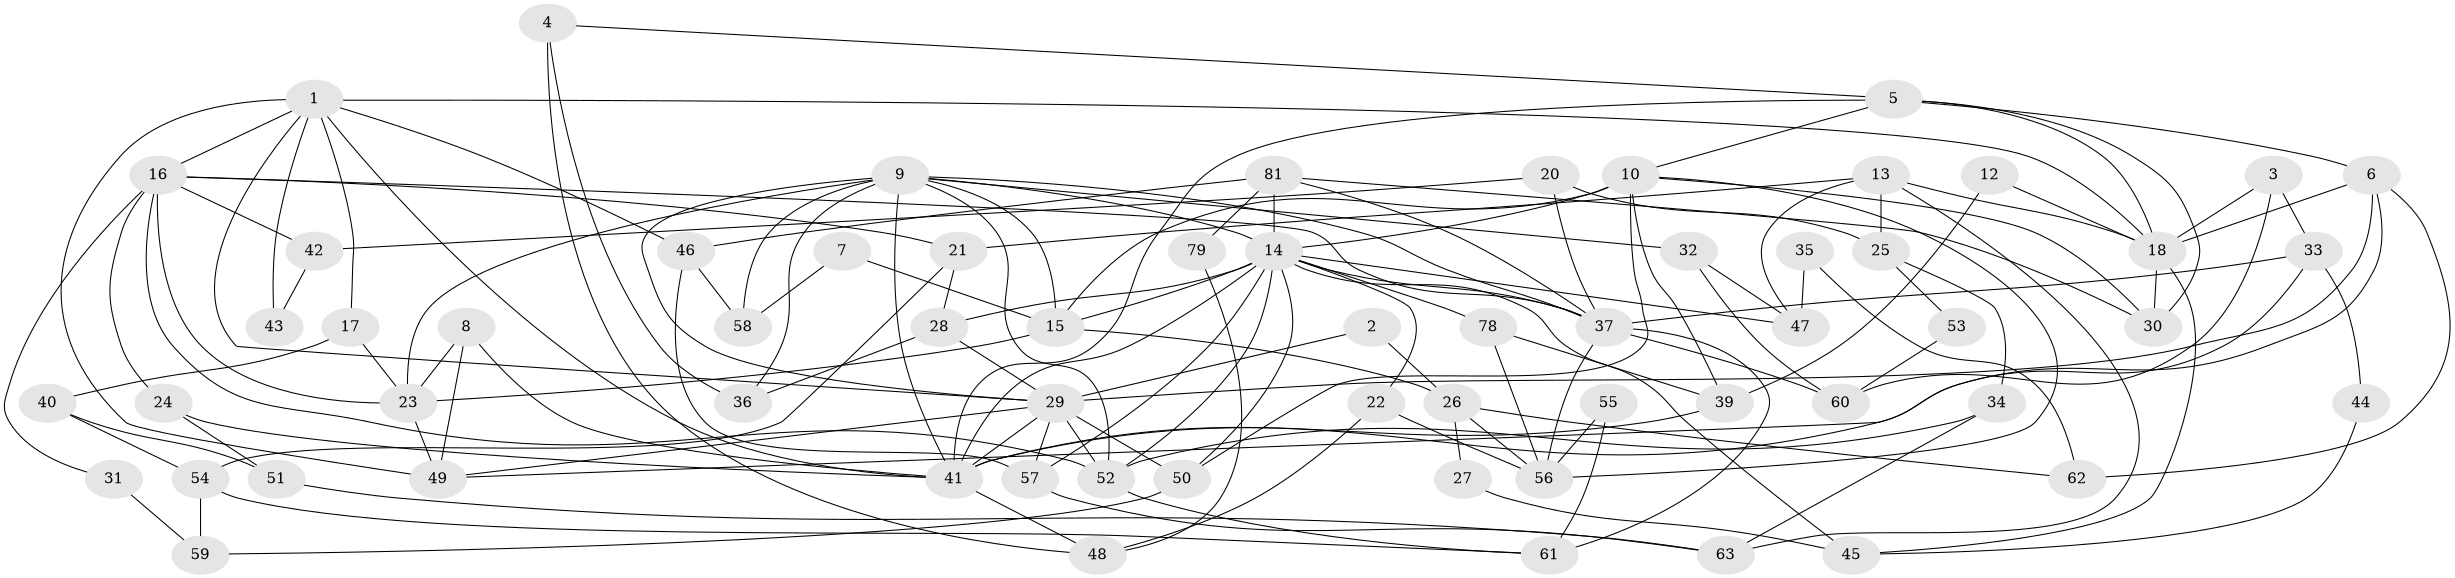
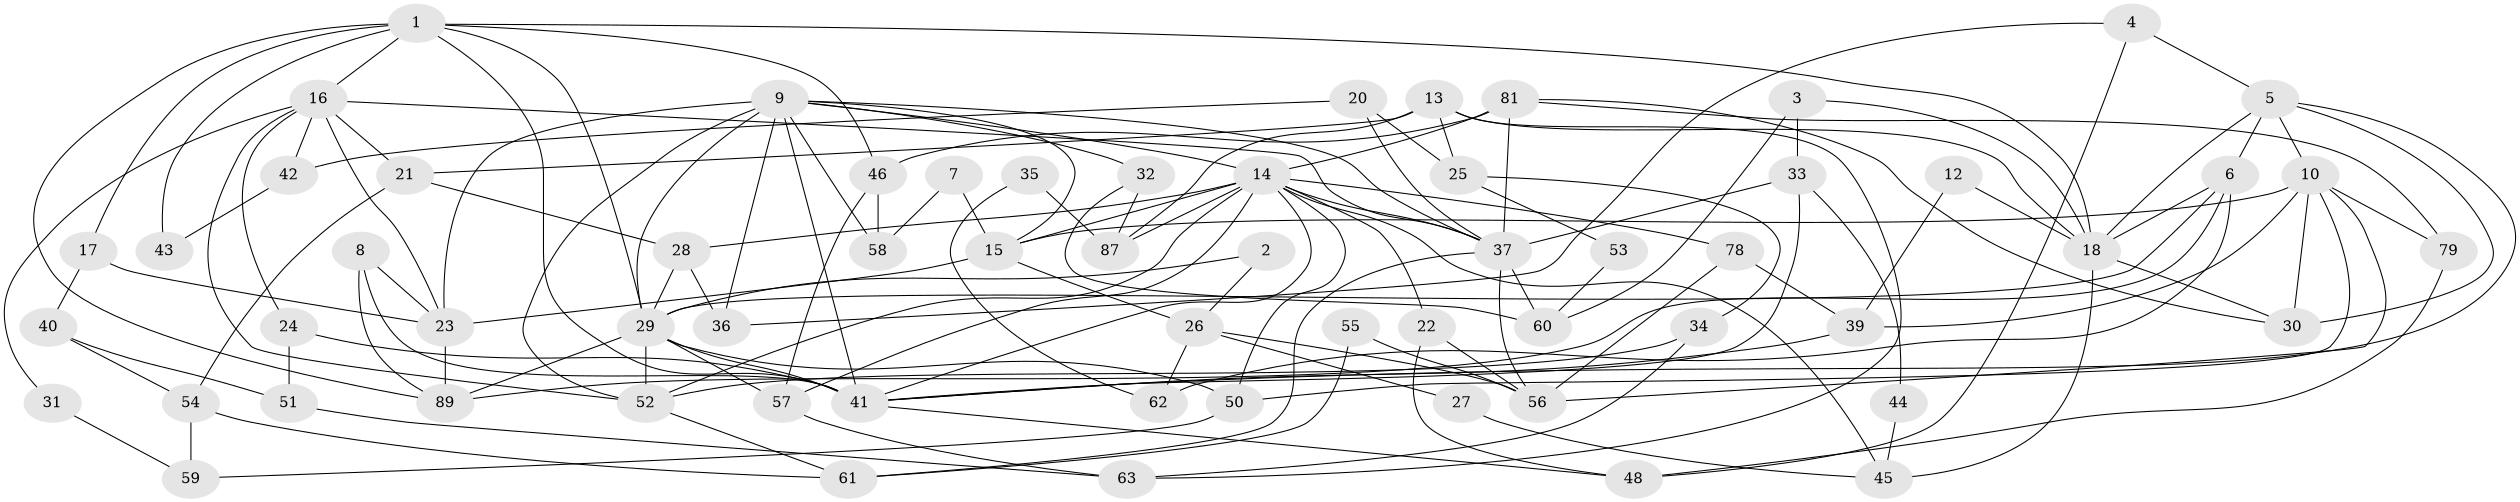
edge "10" -- "14": now "10" -- "79"
node "47": label "47" -> "87"
node "49": label "49" -> "89"
